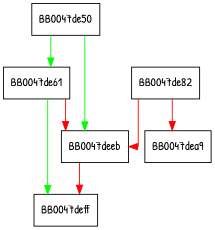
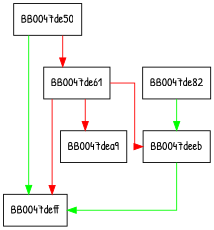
edge "BB0047de50" -> "BB0047de61": color green -> red
edge "BB0047de50" -> "BB0047deeb": now "BB0047de50" -> "BB0047deff"
edge "BB0047de82" -> "BB0047dea9": now "BB0047de61" -> "BB0047dea9"
edge "BB0047de82" -> "BB0047deeb": color red -> green
edge "BB0047de61" -> "BB0047deff": color green -> red
edge "BB0047deeb" -> "BB0047deff": color red -> green
